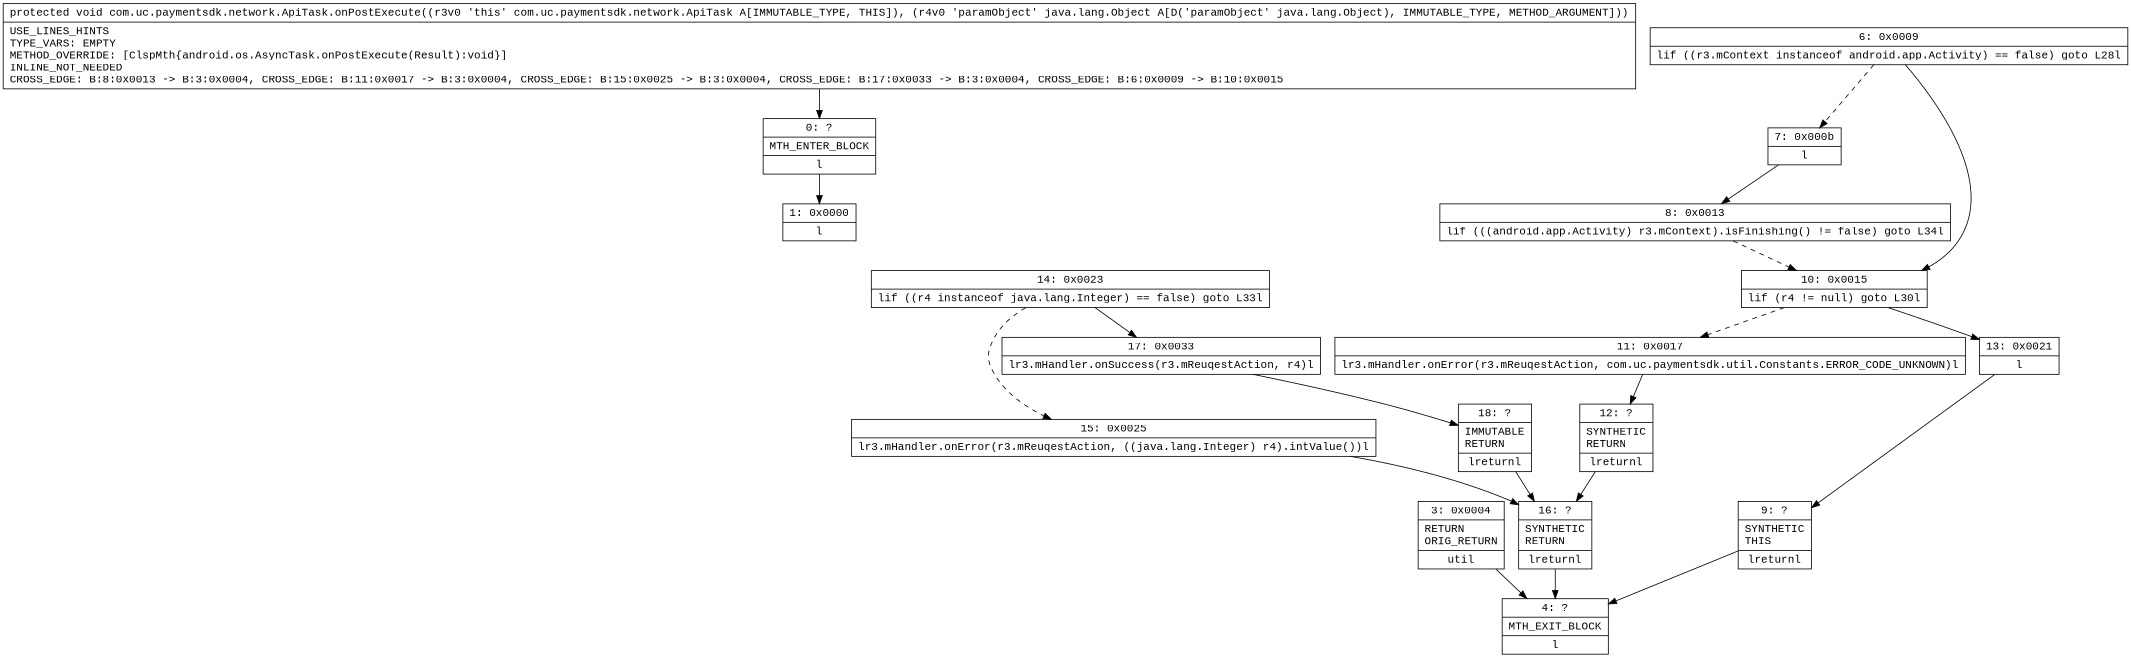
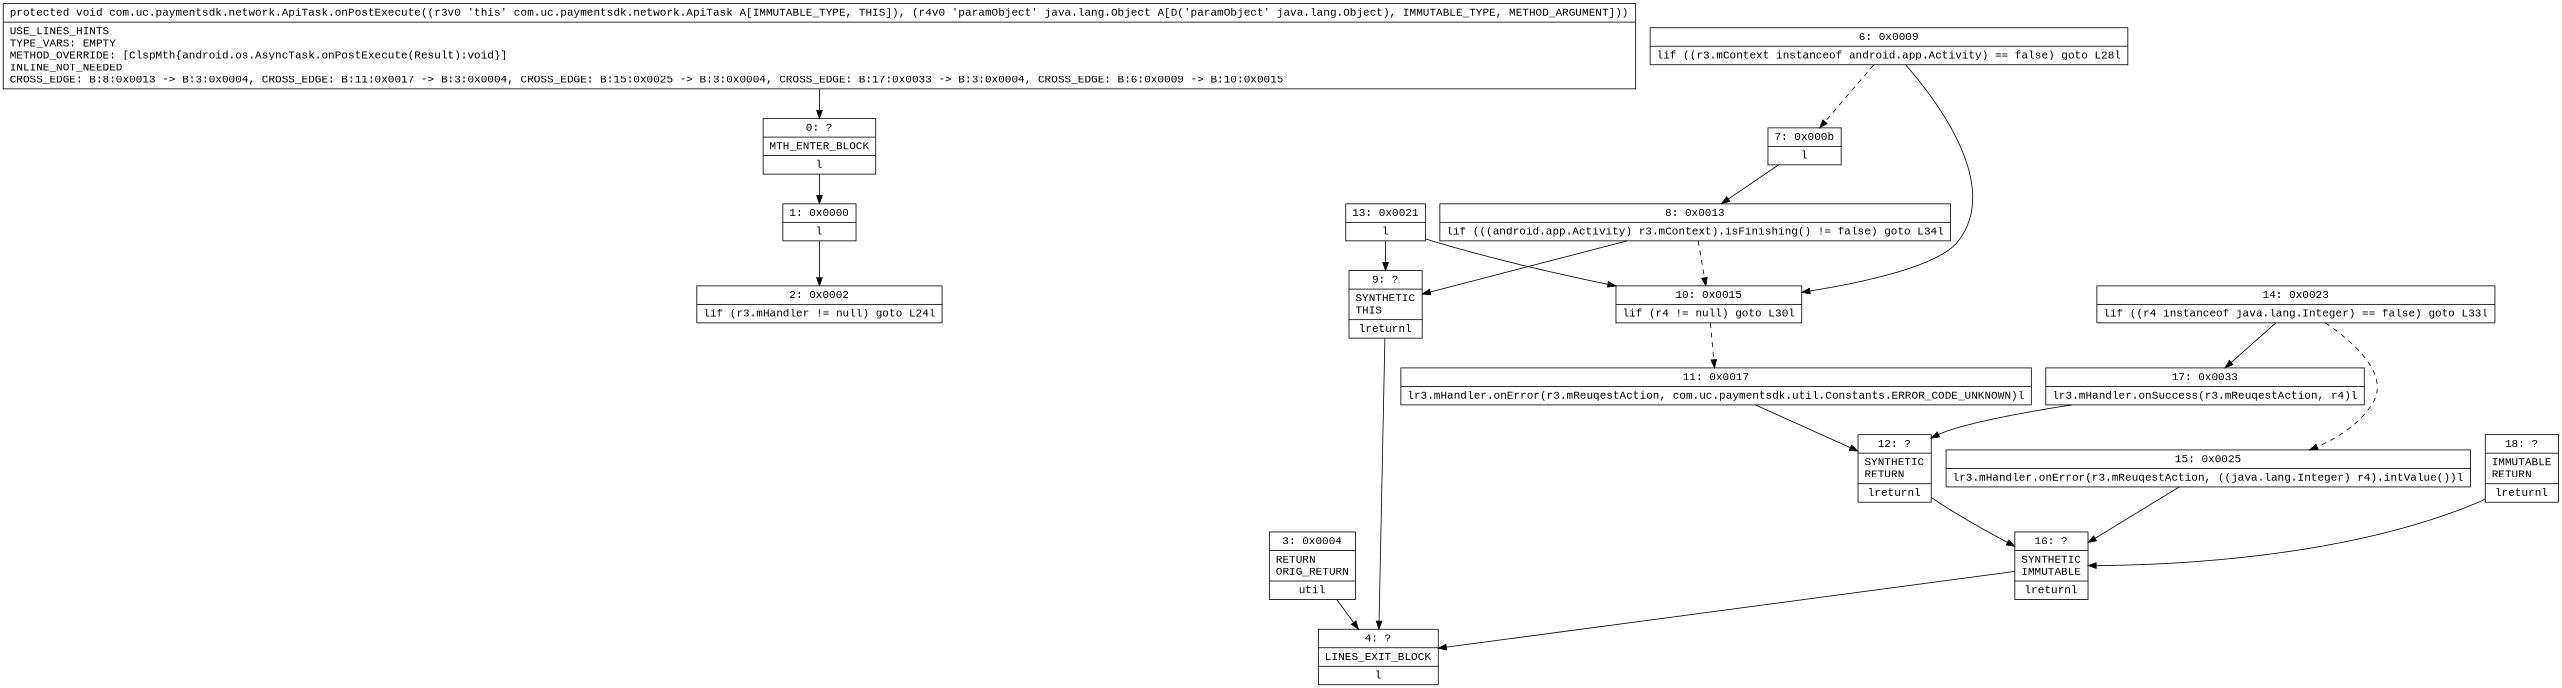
edge "8: 0x0013" -> "9: ?": added
node "2: 0x0002": added
edge "10: 0x0015" -> "13: 0x0021": reversed
edge "17: 0x0033" -> "18: ?": now "17: 0x0033" -> "12: ?"
node "16: ?": text "RETURN" -> "IMMUTABLE"
node "4: ?": text "MTH_EXIT_BLOCK" -> "LINES_EXIT_BLOCK"
